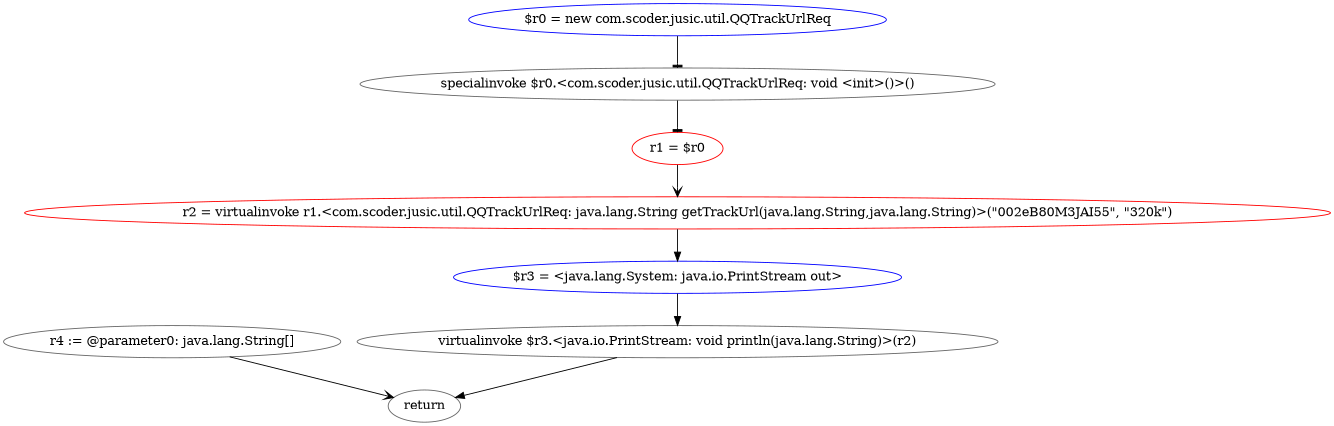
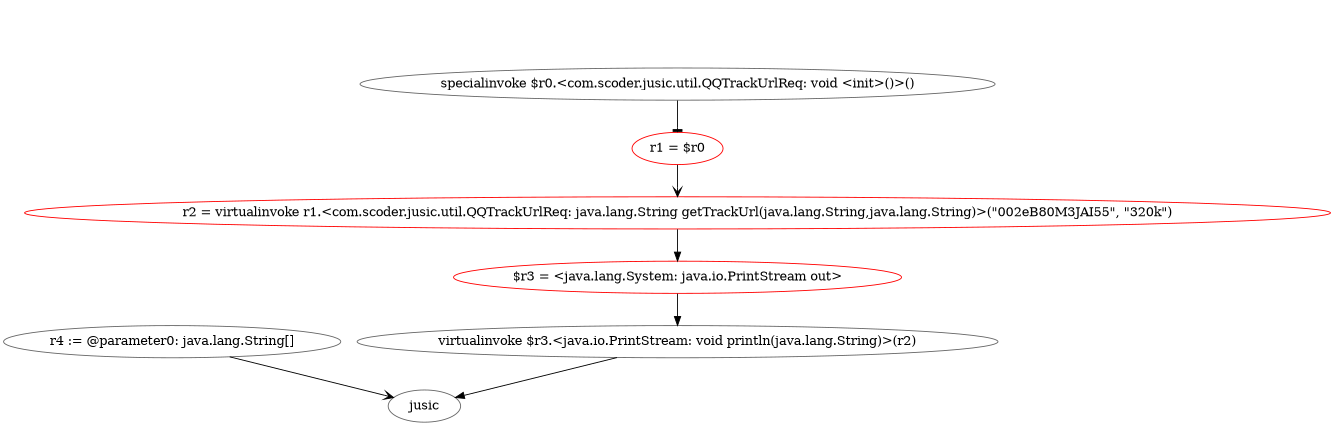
node "$r0 = new com.scoder.jusic.util.QQTrackUrlReq": removed
node "$r3 = <java.lang.System: java.io.PrintStream out>": color blue -> red
node "return": label "return" -> "jusic"
